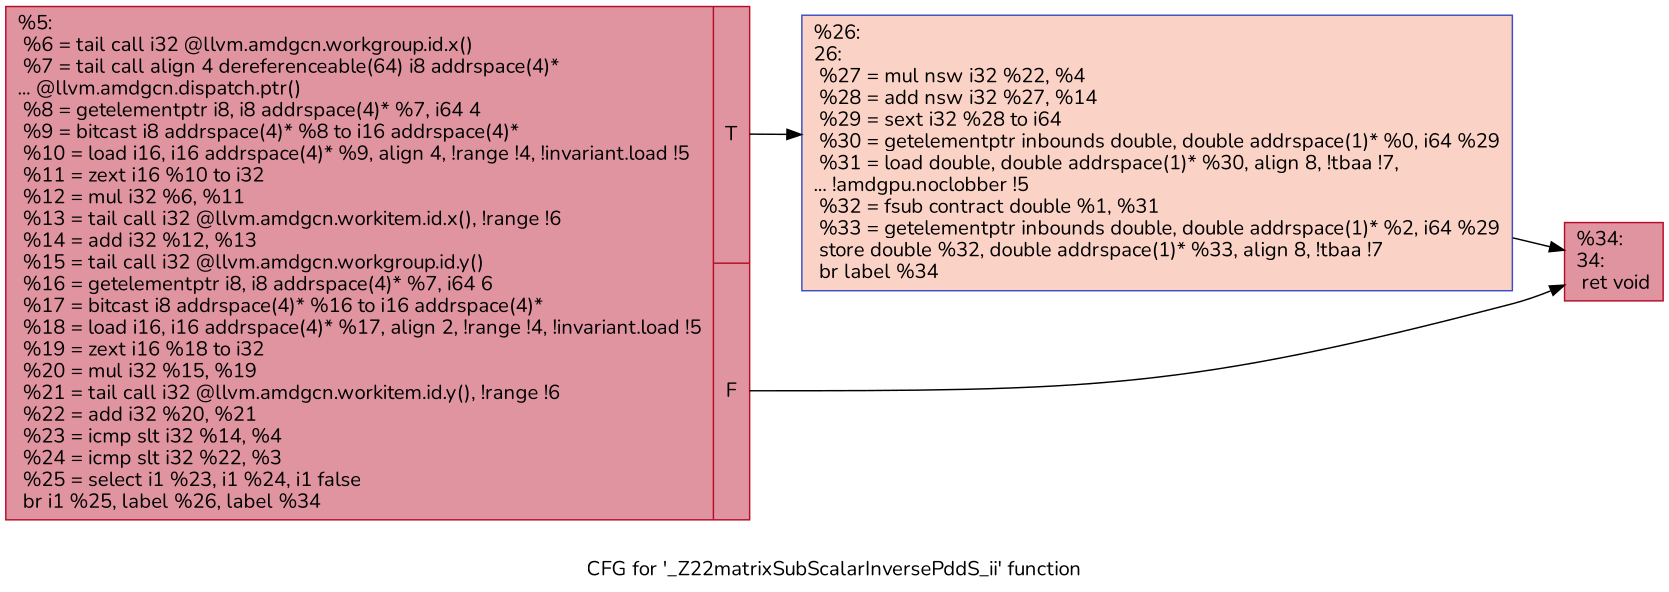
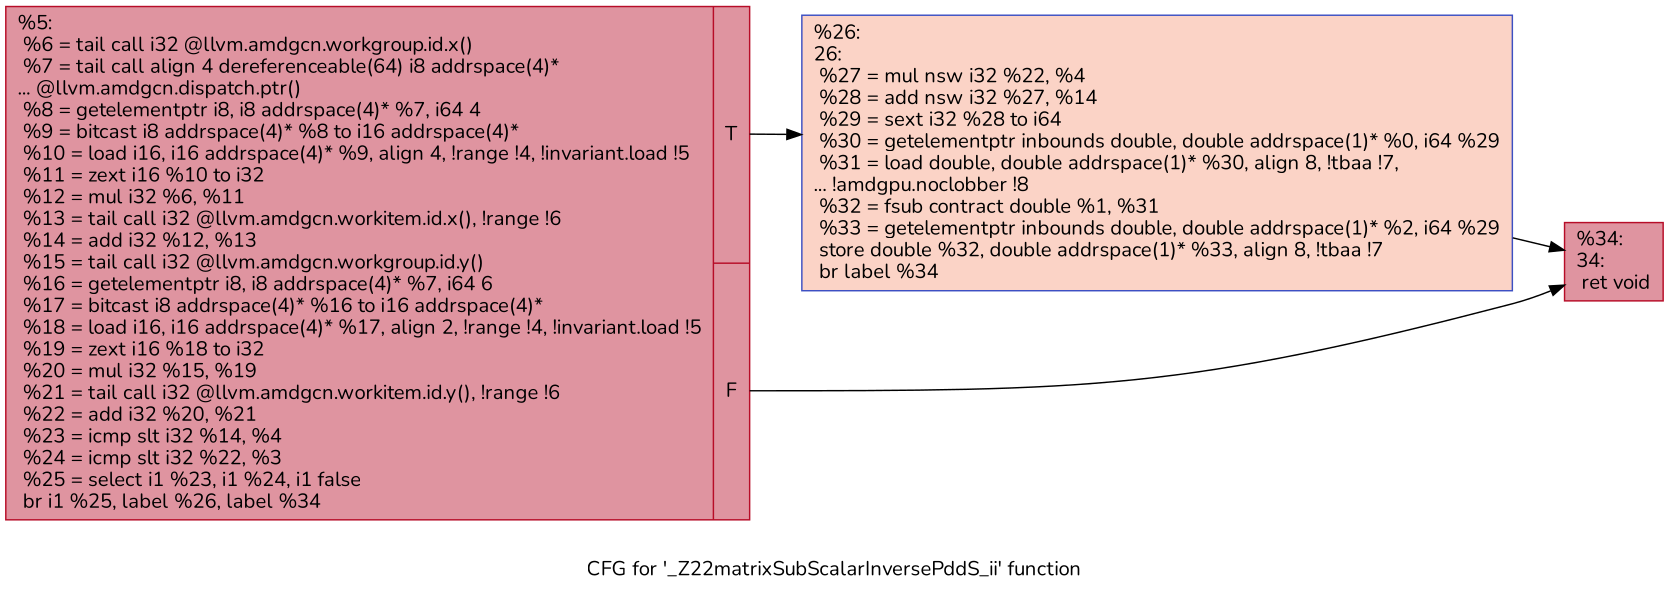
node "%26:": text "... !amdgpu.noclobber !5" -> "... !amdgpu.noclobber !8"
